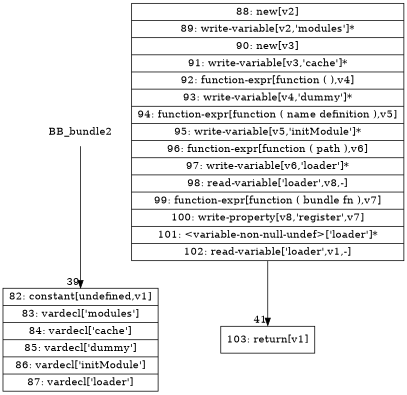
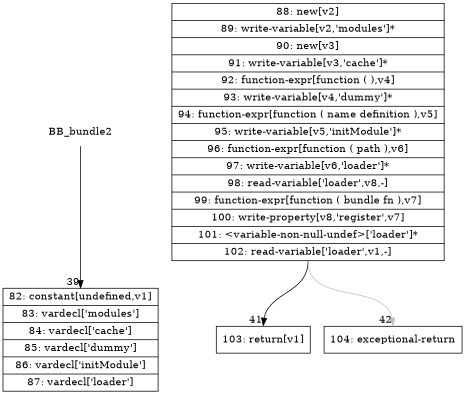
node "104: exceptional-return": added
